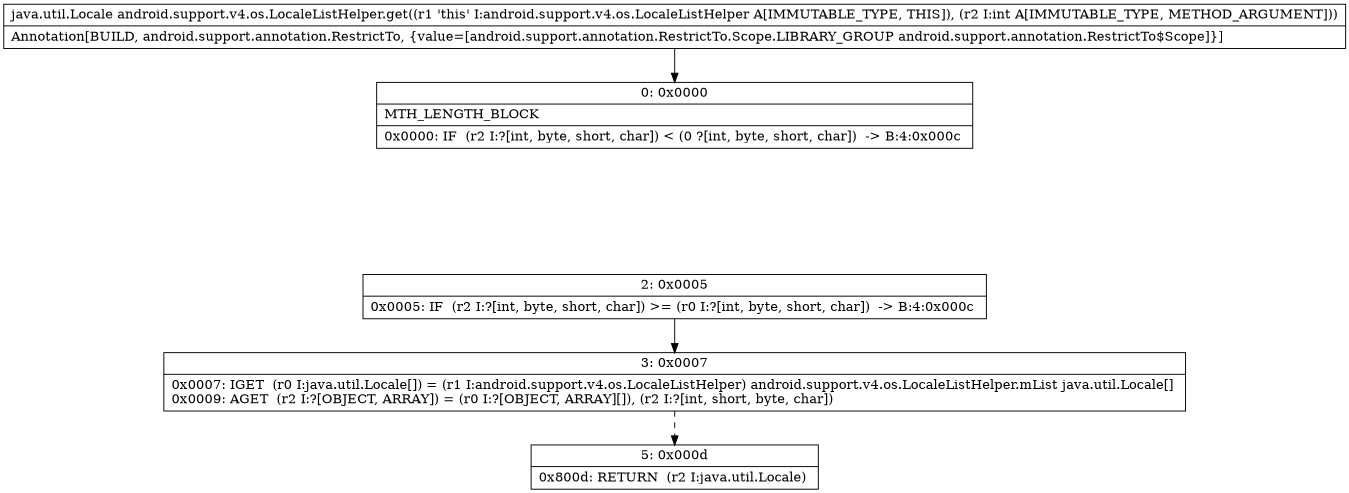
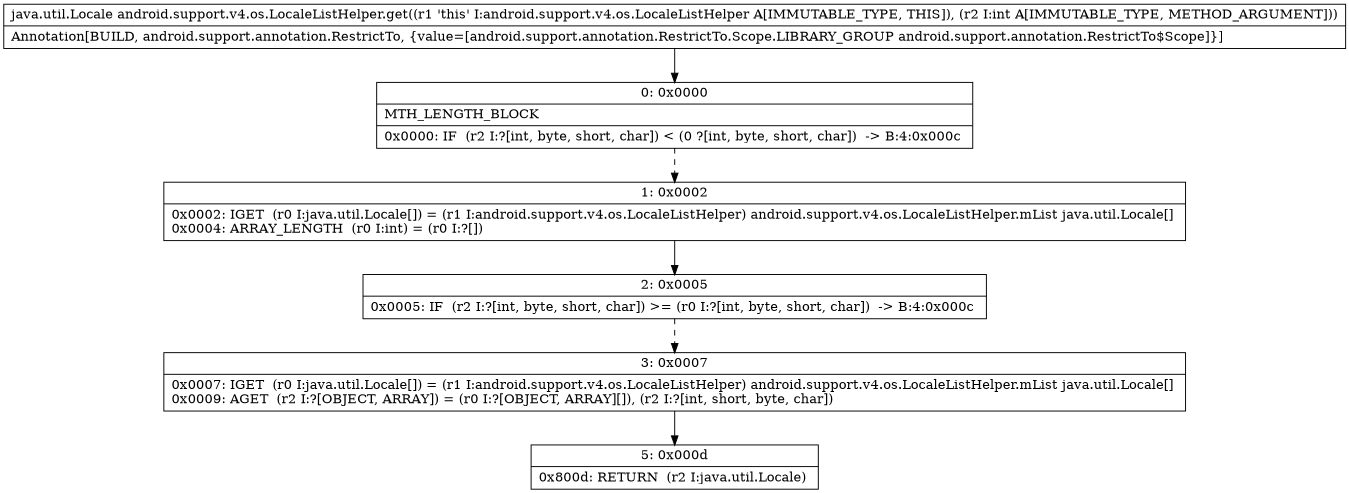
node "1: 0x0002": added
edge "2: 0x0005" -> "3: 0x0007": style solid -> dashed
edge "3: 0x0007" -> "5: 0x000d": style dashed -> solid
